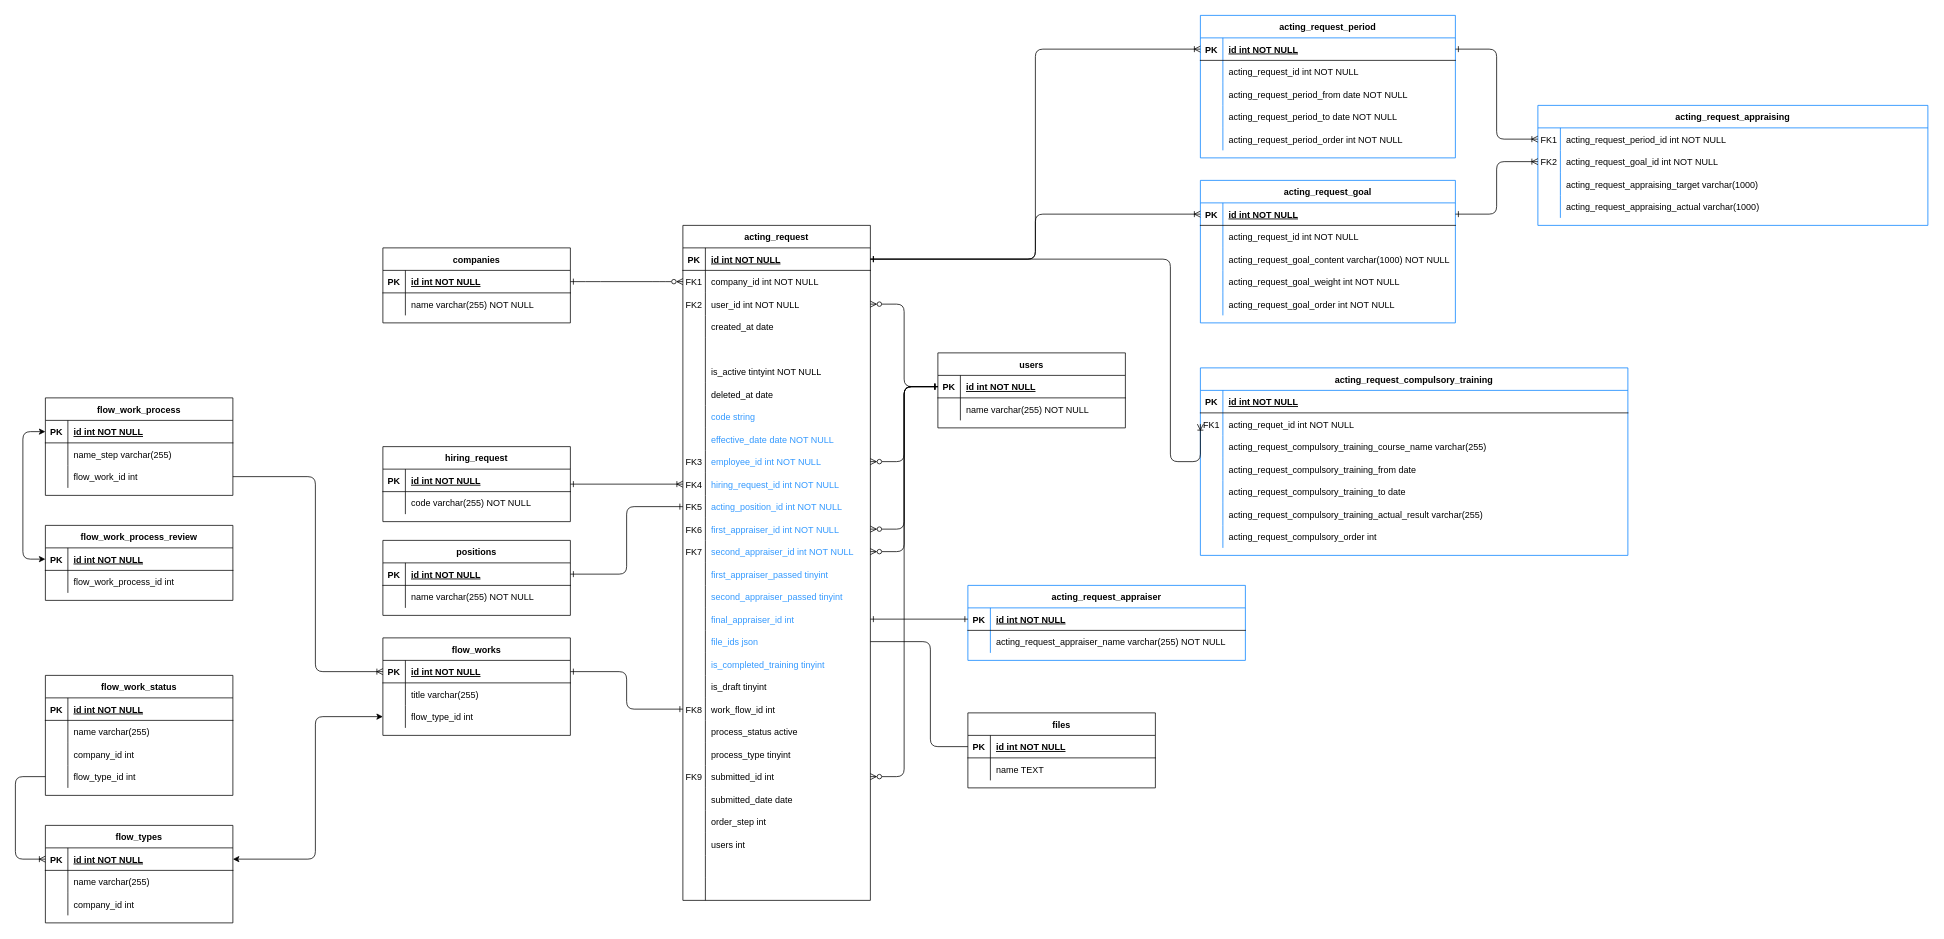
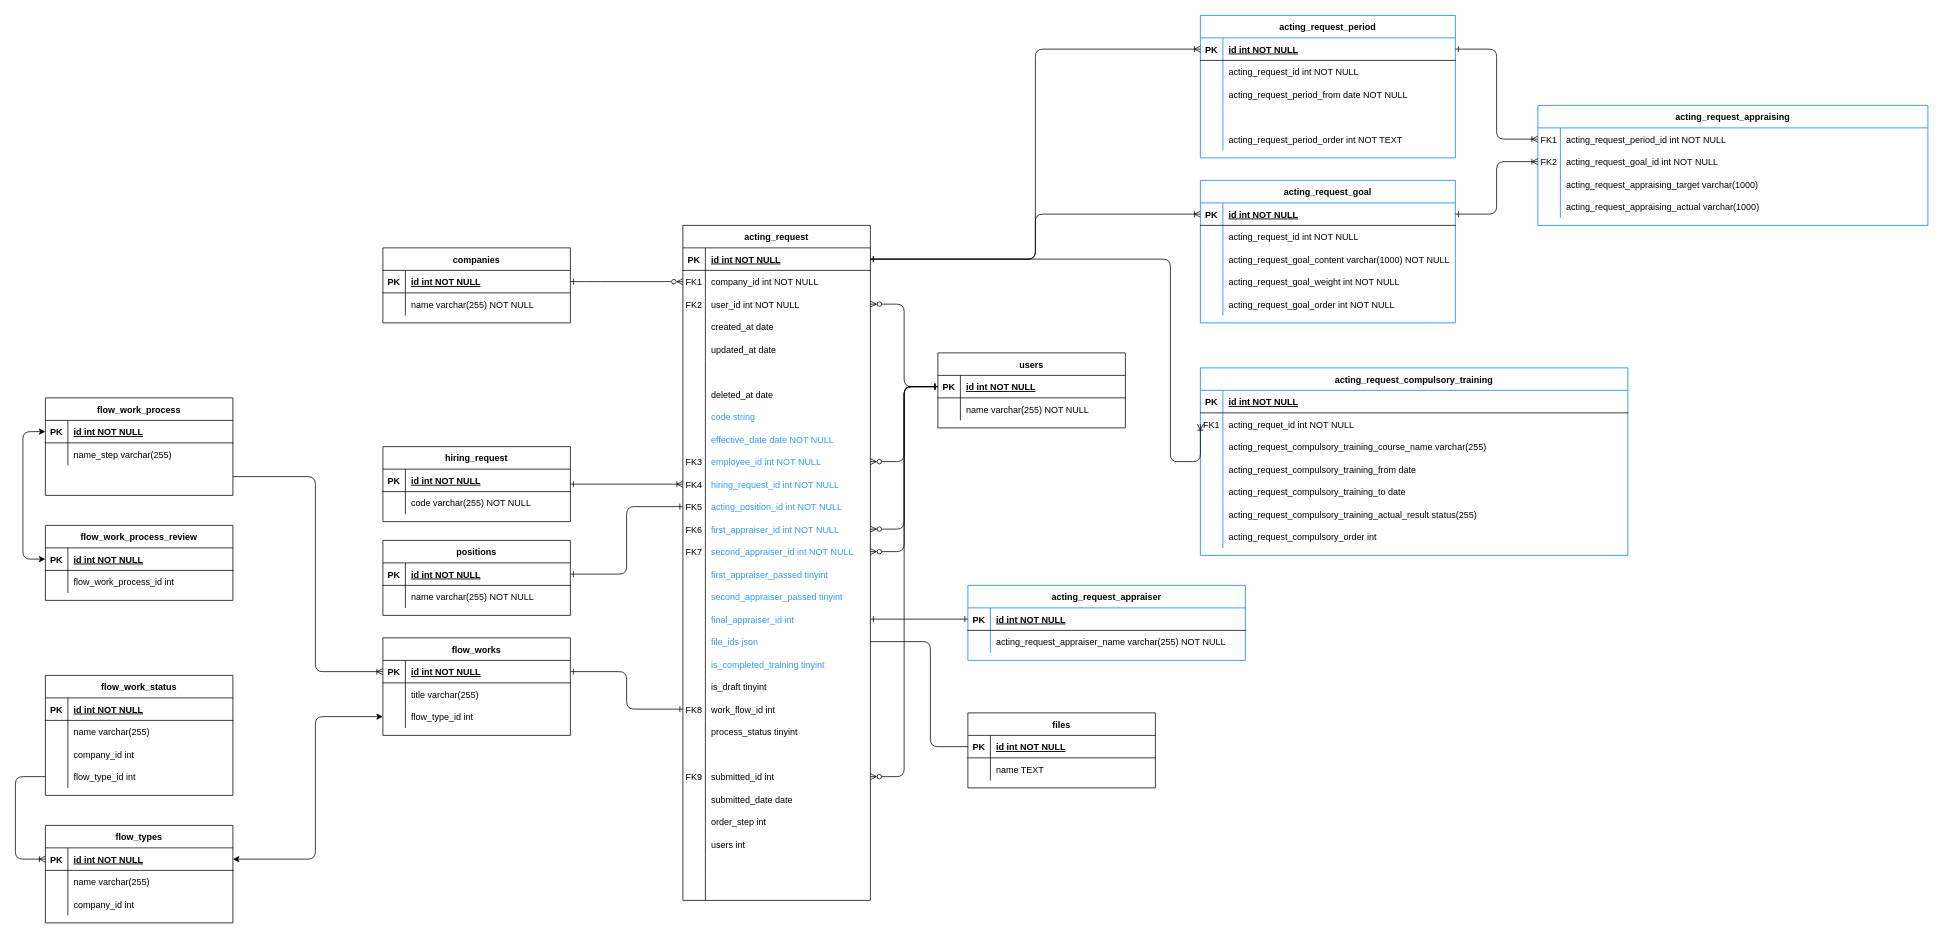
node "acting_request_period_to date NOT NULL": removed
node "acting_request_period_order int NOT NULL": label "acting_request_period_order int NOT NULL" -> "acting_request_period_order int NOT TEXT"
node "updated_at date": added
node "is_active tintyint NOT NULL": removed
node "flow_work_id int": removed
node "acting_request_compulsory_training_actual_result varchar(255)": label "acting_request_compulsory_training_actual_result varchar(255)" -> "acting_request_compulsory_training_actual_result status(255)"
node "process_status active": label "process_status active" -> "process_status tinyint"
node "process_type tinyint": removed
